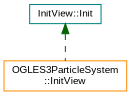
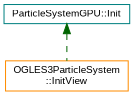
node "InitView::Init": label "InitView::Init" -> "ParticleSystemGPU::Init"
